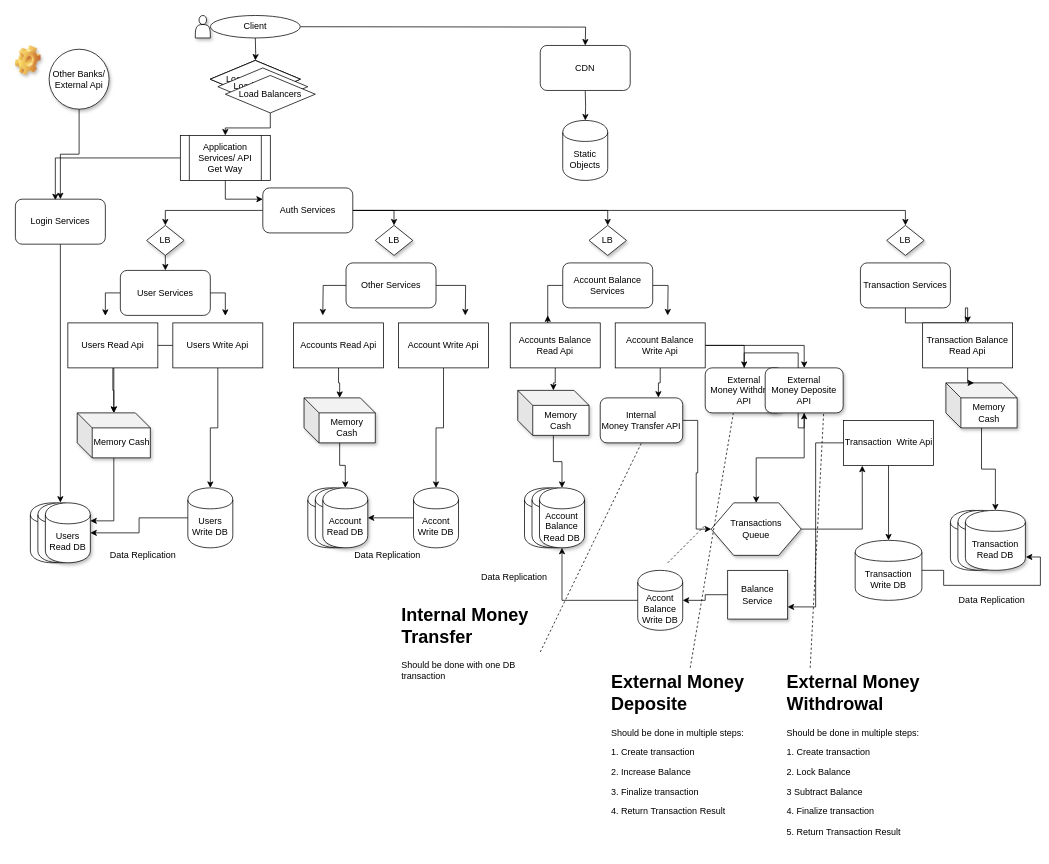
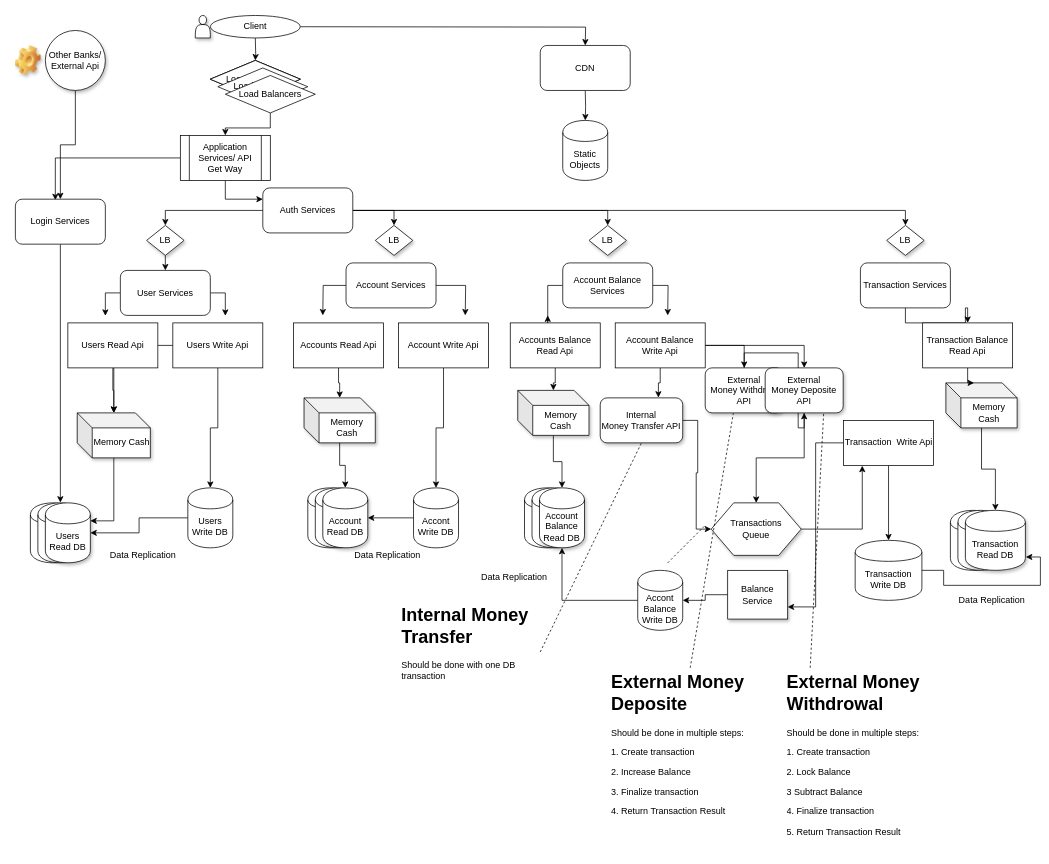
node "Other Banks/ External Api": moved (79, 79) -> (75, 60)
node "Other Services": label "Other Services" -> "Account Services"
